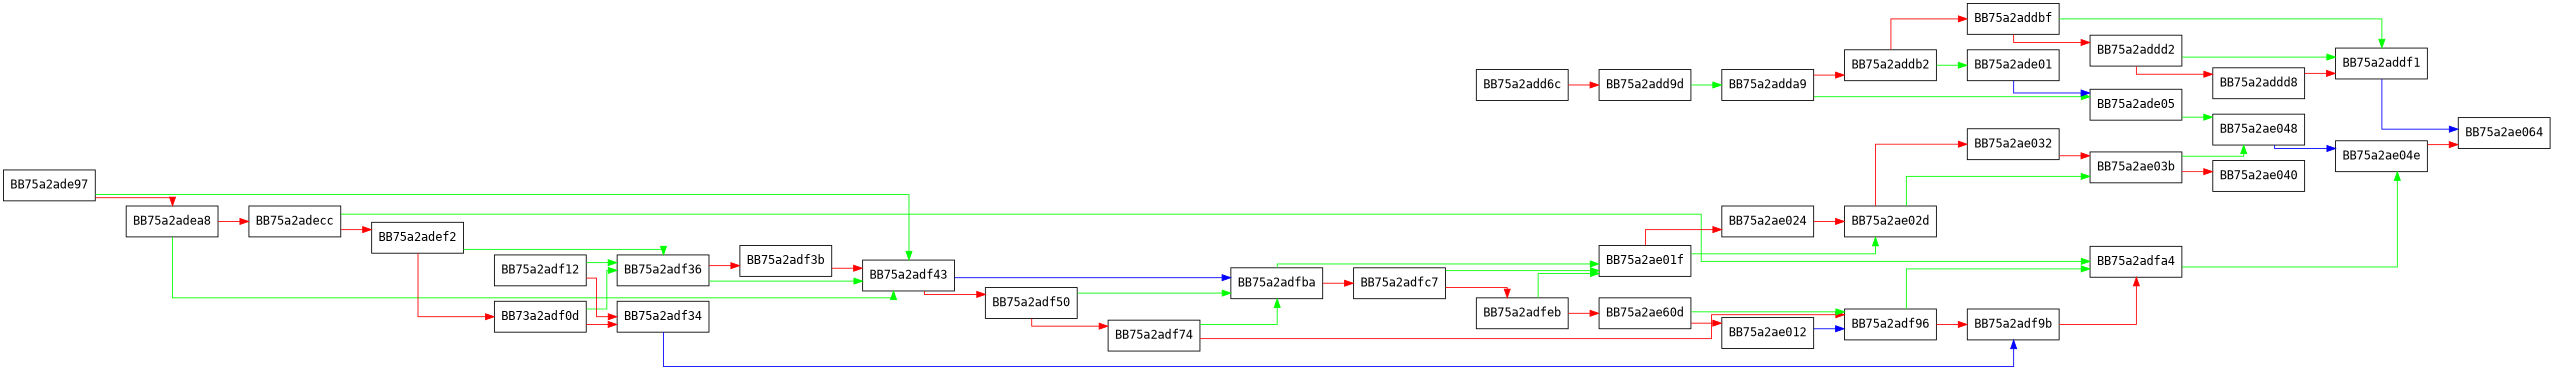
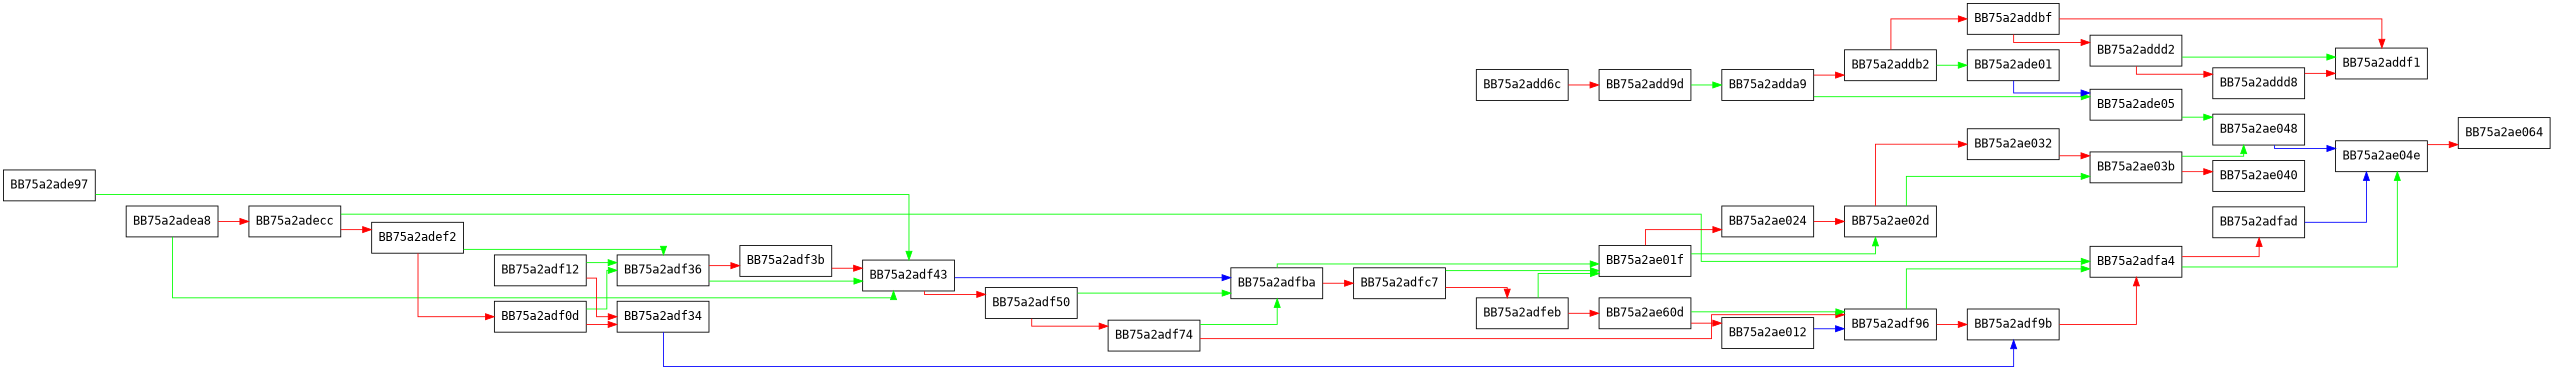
edge "BB75a2addbf" -> "BB75a2addf1": color green -> red
edge "BB75a2addf1" -> "BB75a2ae064": removed
edge "BB75a2ade97" -> "BB75a2adea8": removed
node "BB75a2adfad": added
node "BB73a2adf0d": label "BB73a2adf0d" -> "BB75a2adf0d"
